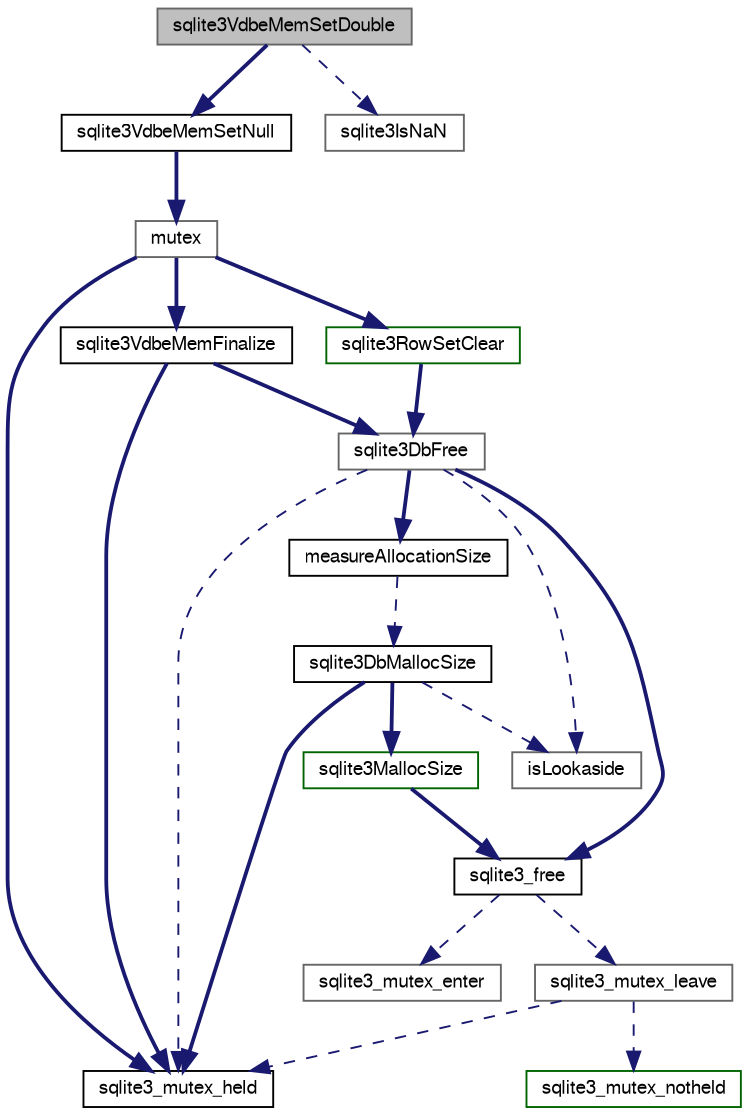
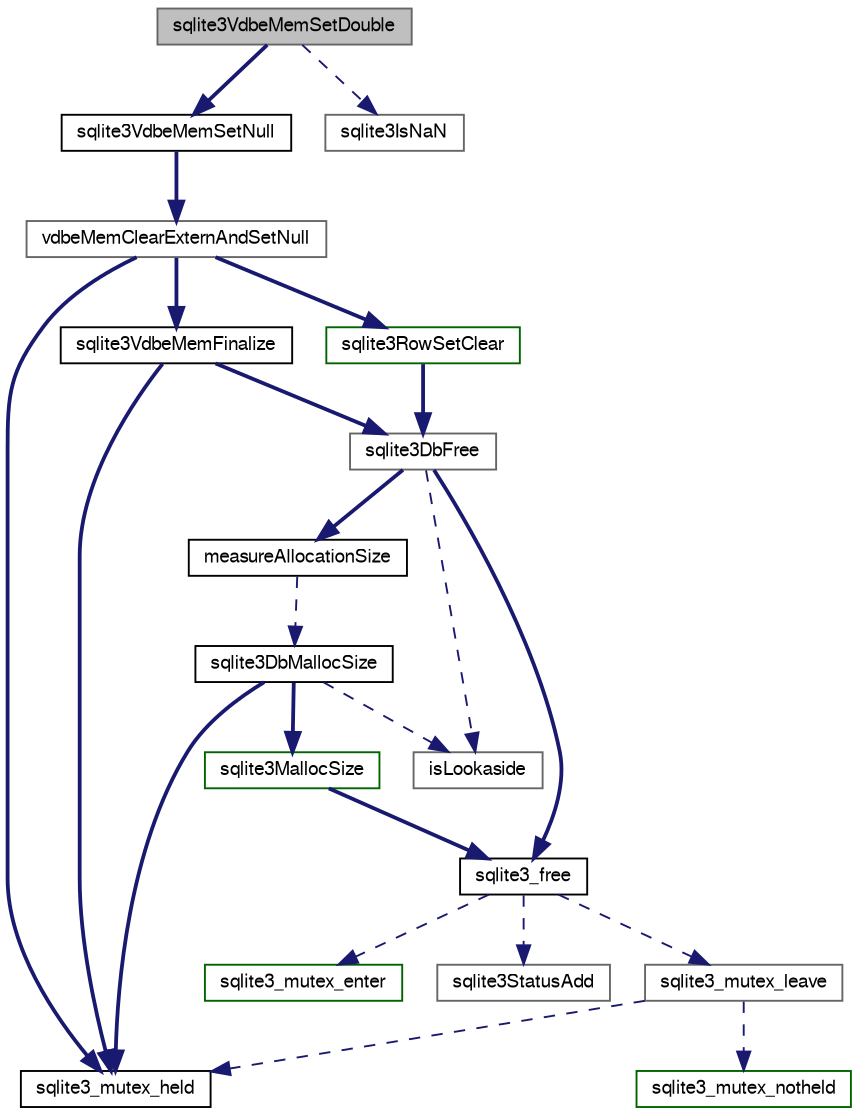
node "mutex": label "mutex" -> "vdbeMemClearExternAndSetNull"
edge "sqlite3DbFree" -> "sqlite3_mutex_held": removed
node "sqlite3_mutex_enter": color gray40 -> darkgreen
node "sqlite3StatusAdd": added
